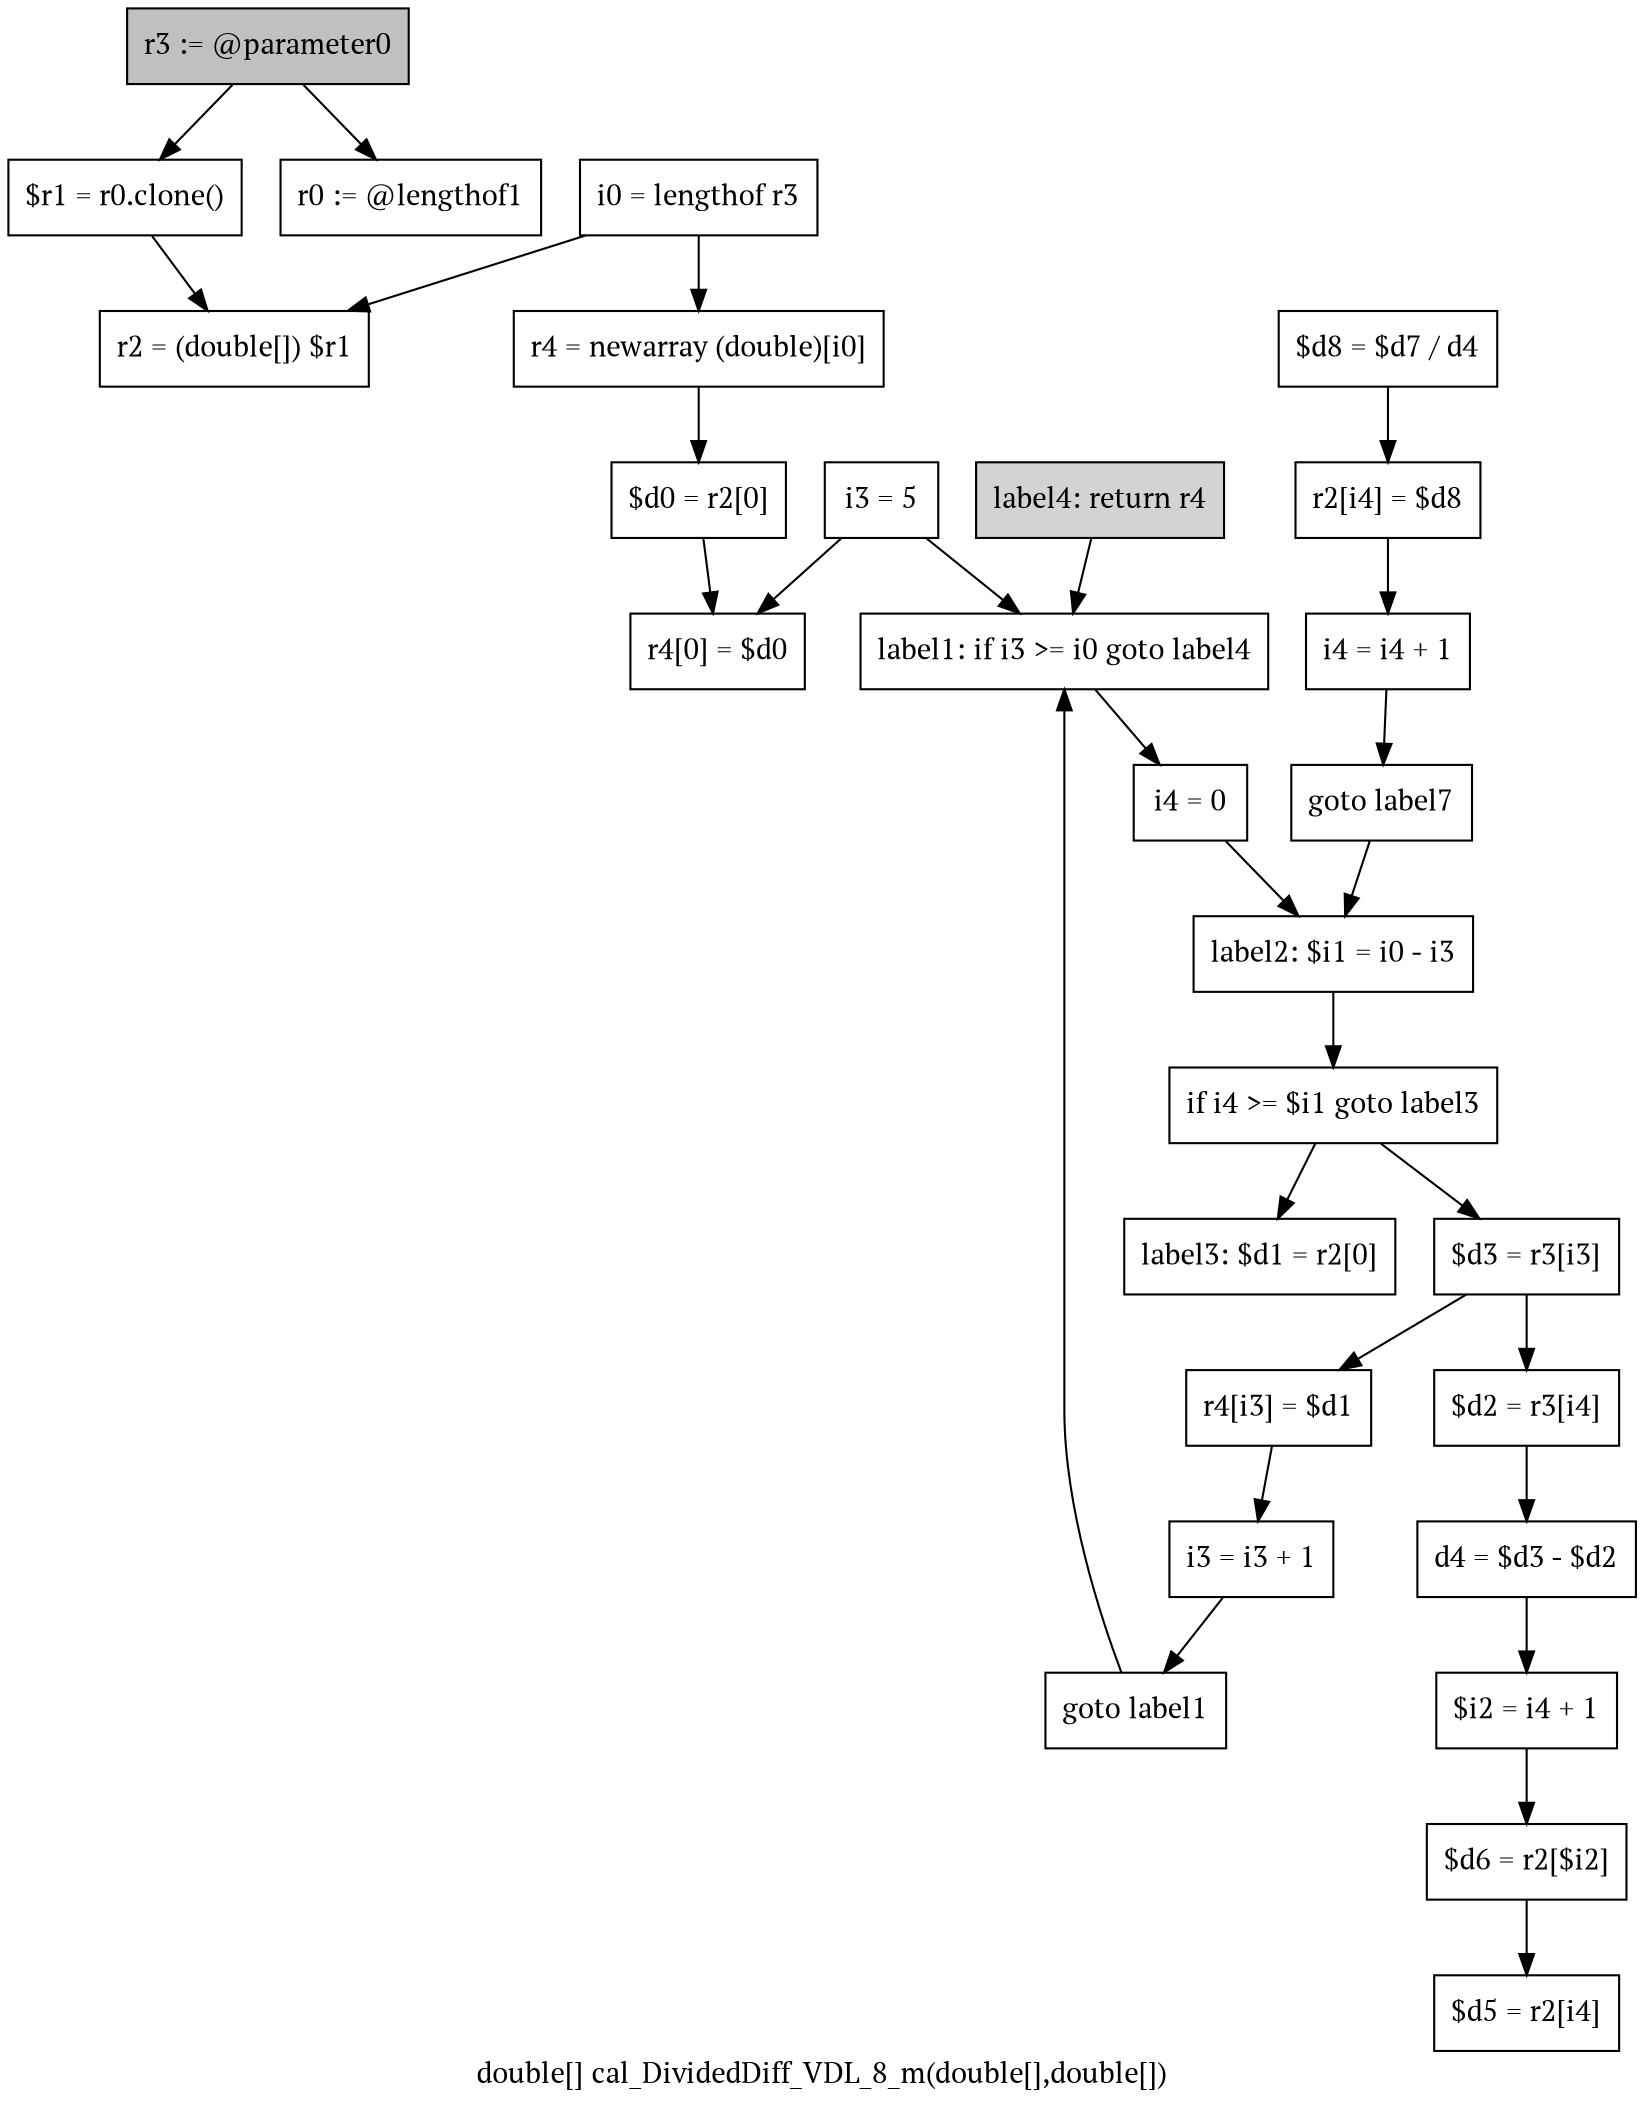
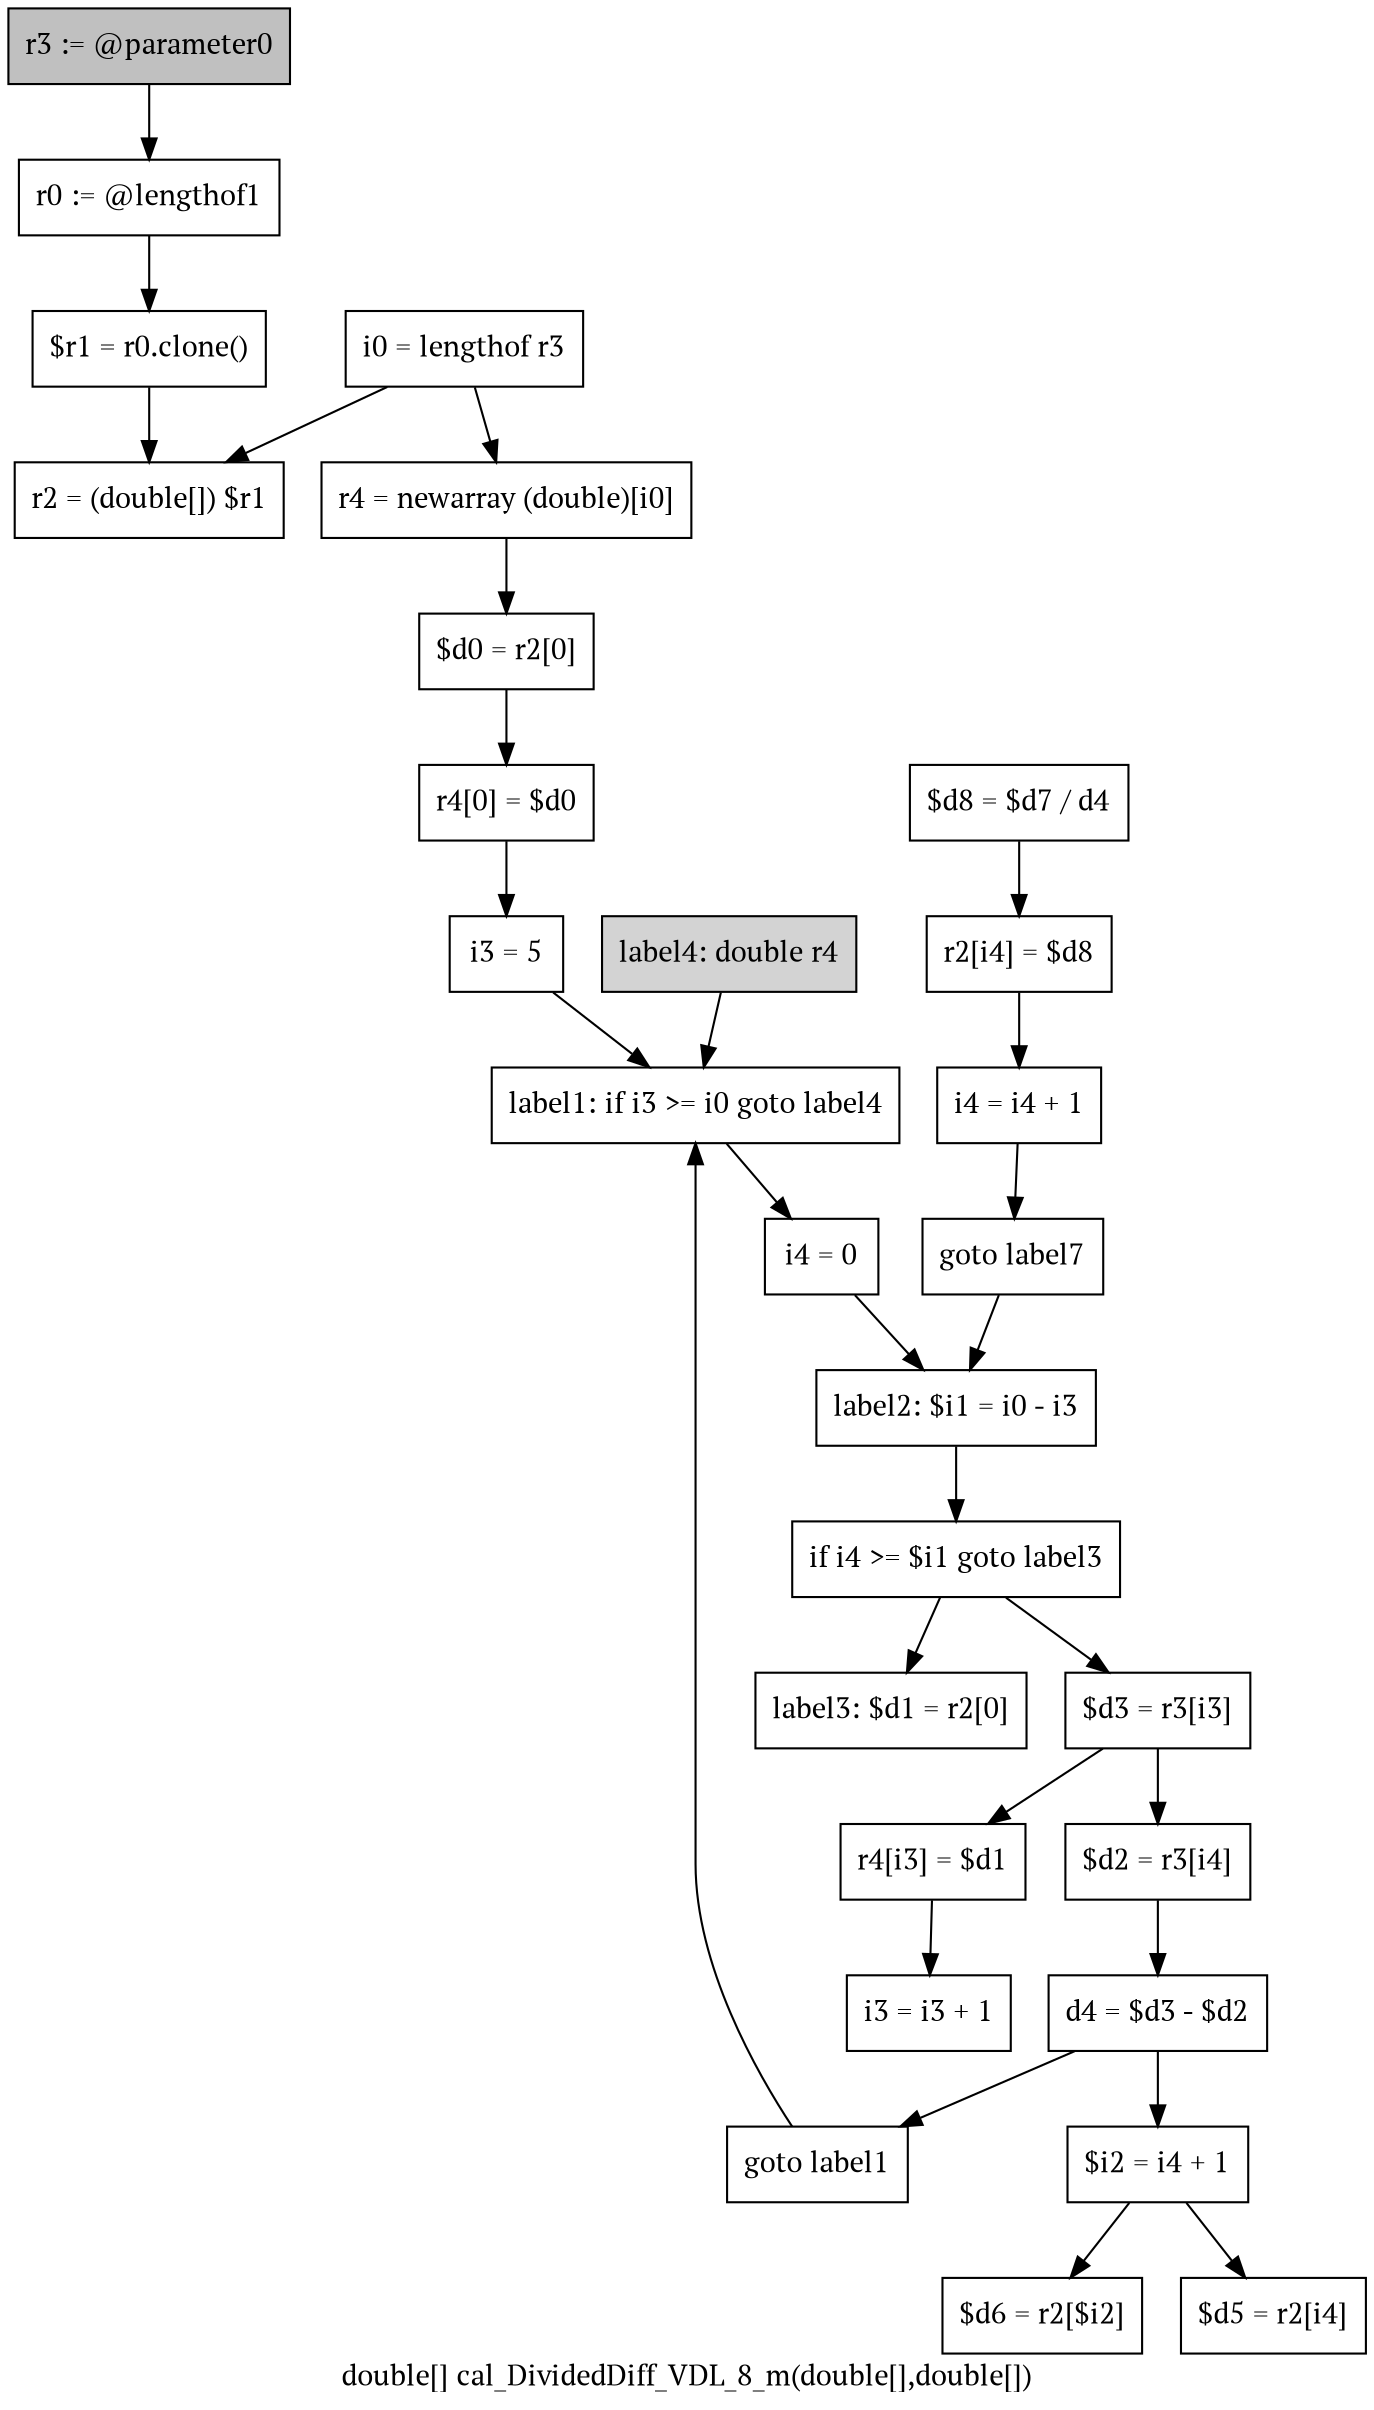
edge "r3 := @parameter0" -> "$r1 = r0.clone()": now "r0 := @lengthof1" -> "$r1 = r0.clone()"
node "label4: return r4": label "label4: return r4" -> "label4: double r4"
edge "i3 = 5" -> "r4[0] = $d0": reversed
edge "i3 = i3 + 1" -> "goto label1": now "d4 = $d3 - $d2" -> "goto label1"
edge "$d6 = r2[$i2]" -> "$d5 = r2[i4]": now "$i2 = i4 + 1" -> "$d5 = r2[i4]"
